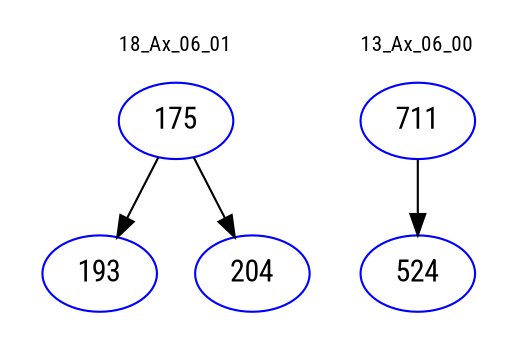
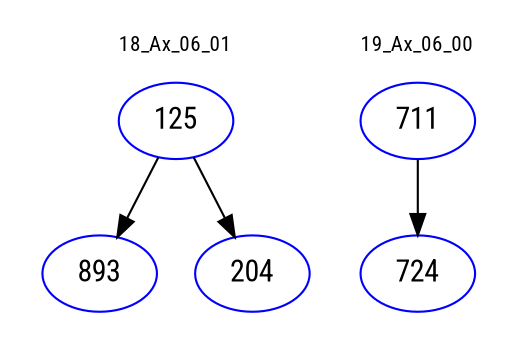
cluster "13_Ax_06_00": label "13_Ax_06_00" -> "19_Ax_06_00"
node "175": label "175" -> "125"
node "193": label "193" -> "893"
node "524": label "524" -> "724"
